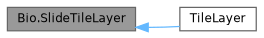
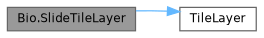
edge "TileLayer" -> "Bio.SlideTileLayer": reversed
